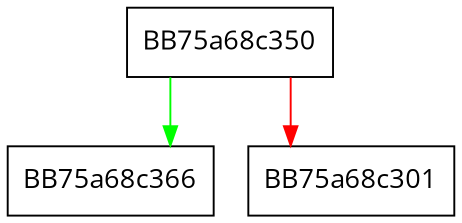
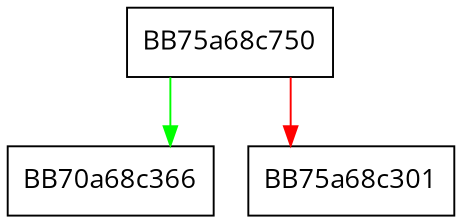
node "BB75a68c350": label "BB75a68c350" -> "BB75a68c750"
node "BB75a68c366": label "BB75a68c366" -> "BB70a68c366"
